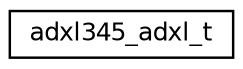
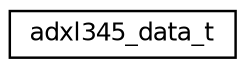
node "adxl345_adxl_t": label "adxl345_adxl_t" -> "adxl345_data_t"
